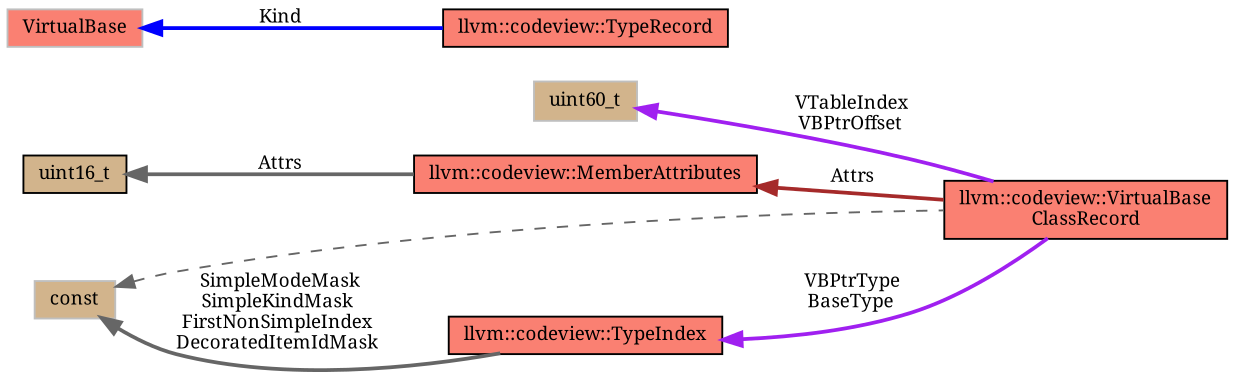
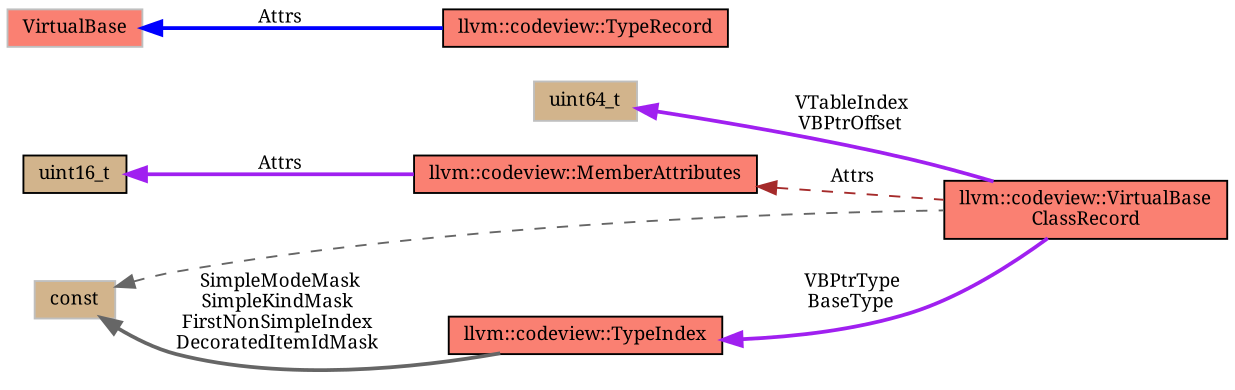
edge "llvm::codeview::TypeRecord" -> "VirtualBase": label " Kind" -> " Attrs"
node "uint60_t": label "uint60_t" -> "uint64_t"
edge "llvm::codeview::MemberAttributes" -> "uint16_t": color gray40 -> purple
edge "llvm::codeview::VirtualBase ClassRecord" -> "llvm::codeview::MemberAttributes": style bold -> dashed
